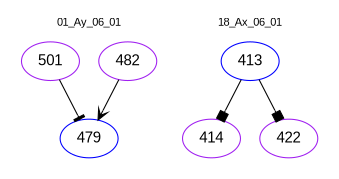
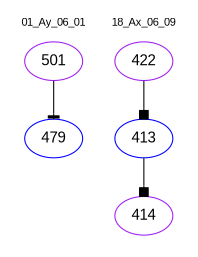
cluster "18_Ax_06_01": label "18_Ax_06_01" -> "18_Ax_06_09"
node "482": removed
edge "413" -> "422": reversed
